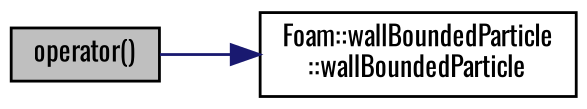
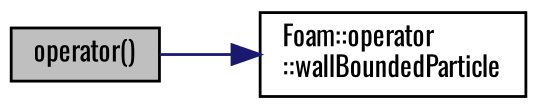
node "Foam::wallBoundedParticle ::wallBoundedParticle": label "Foam::wallBoundedParticle ::wallBoundedParticle" -> "Foam::operator ::wallBoundedParticle"
